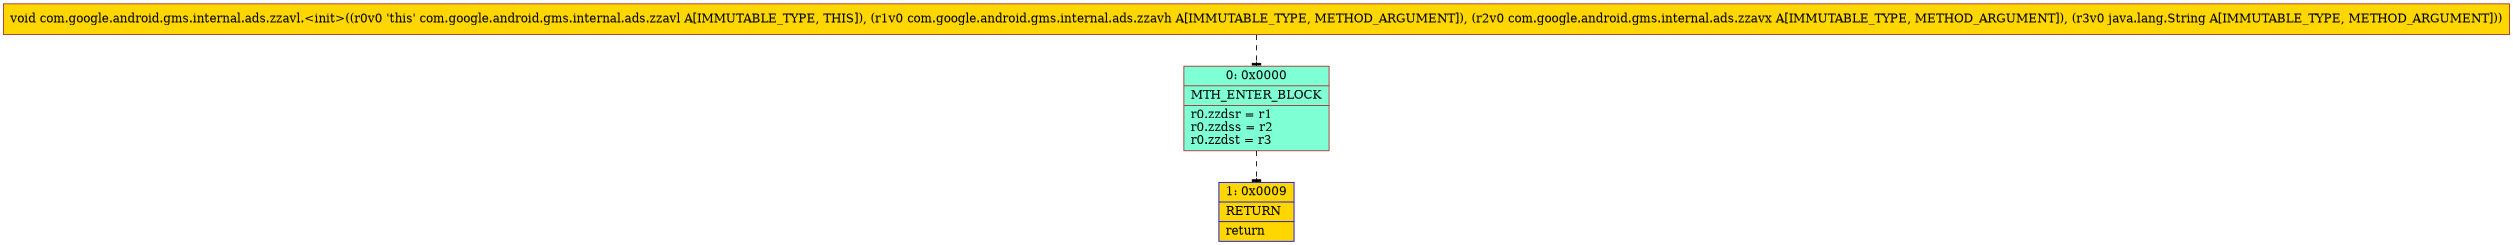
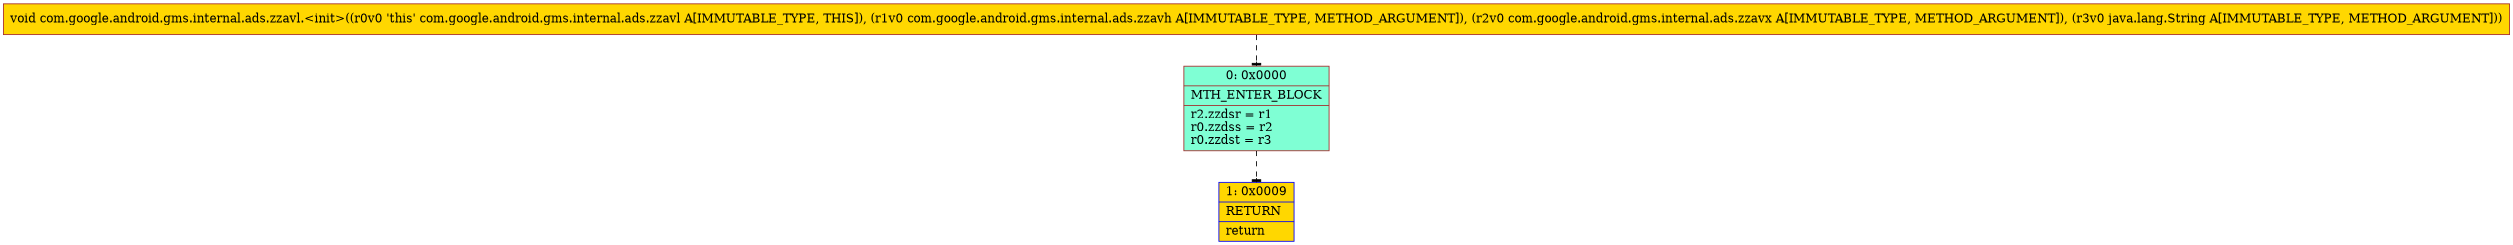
node "0: 0x0000": text "r0.zzdsr = r1" -> "r2.zzdsr = r1"
